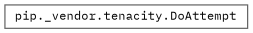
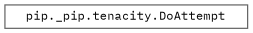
node "pip._vendor.tenacity.DoAttempt": label "pip._vendor.tenacity.DoAttempt" -> "pip._pip.tenacity.DoAttempt"
